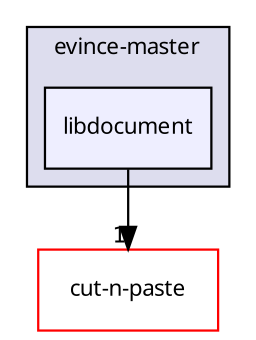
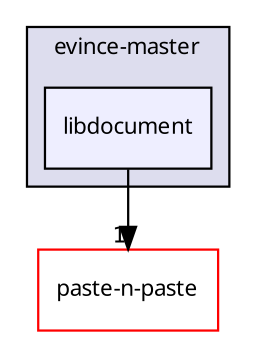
node "cut-n-paste": label "cut-n-paste" -> "paste-n-paste"
